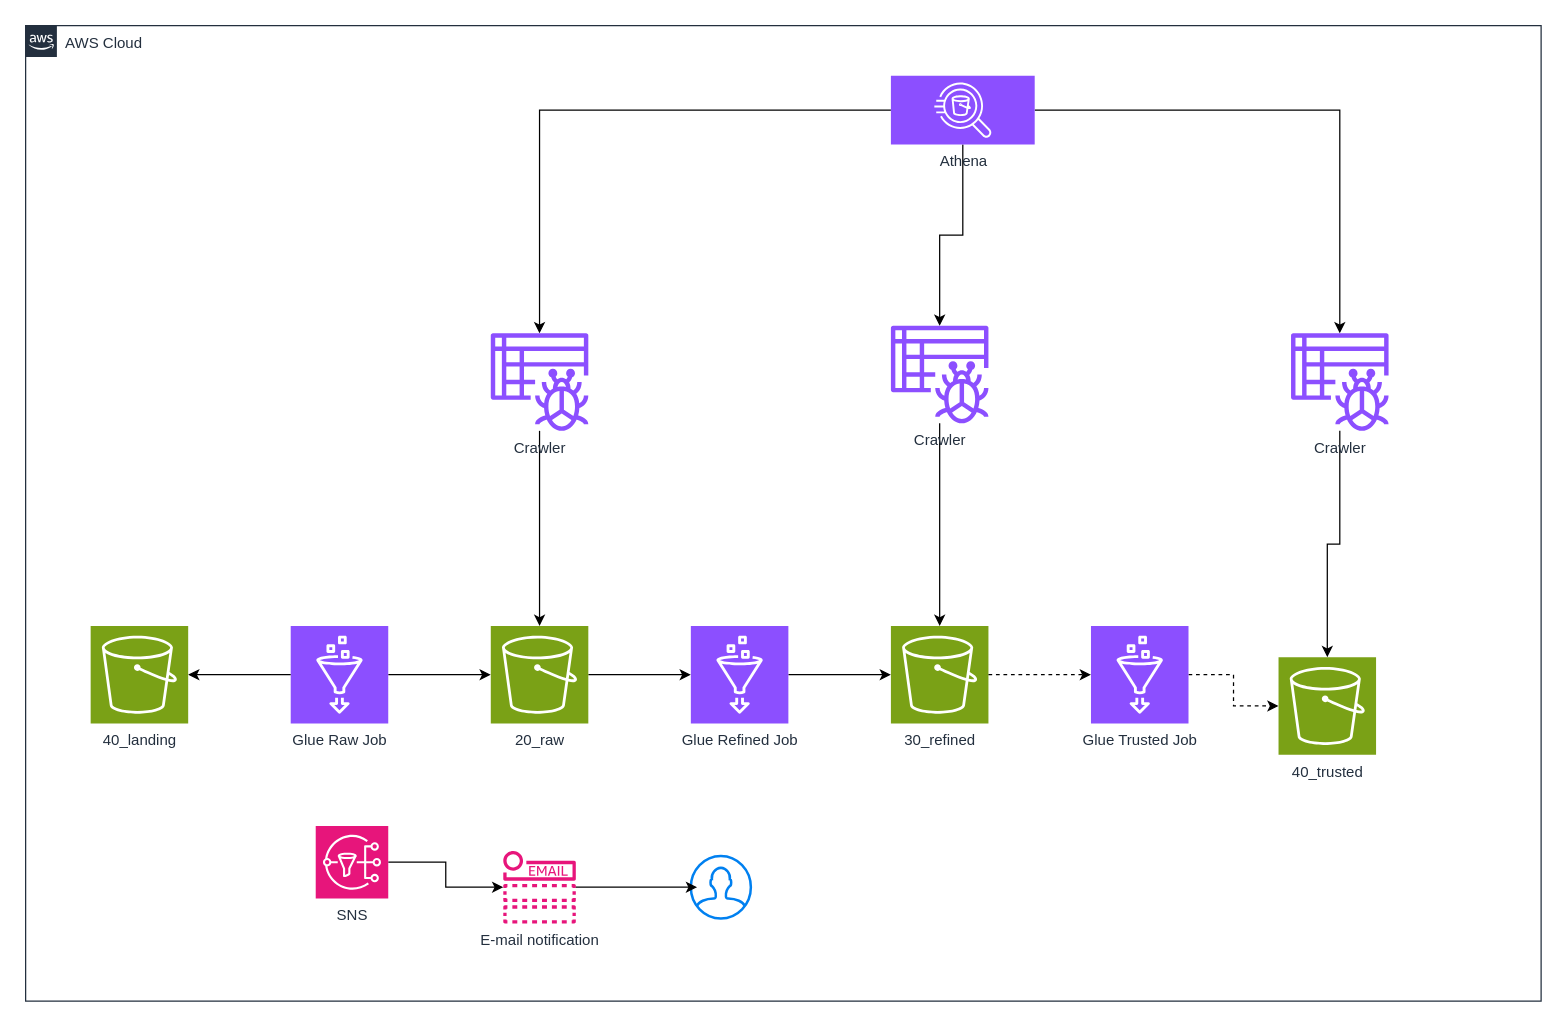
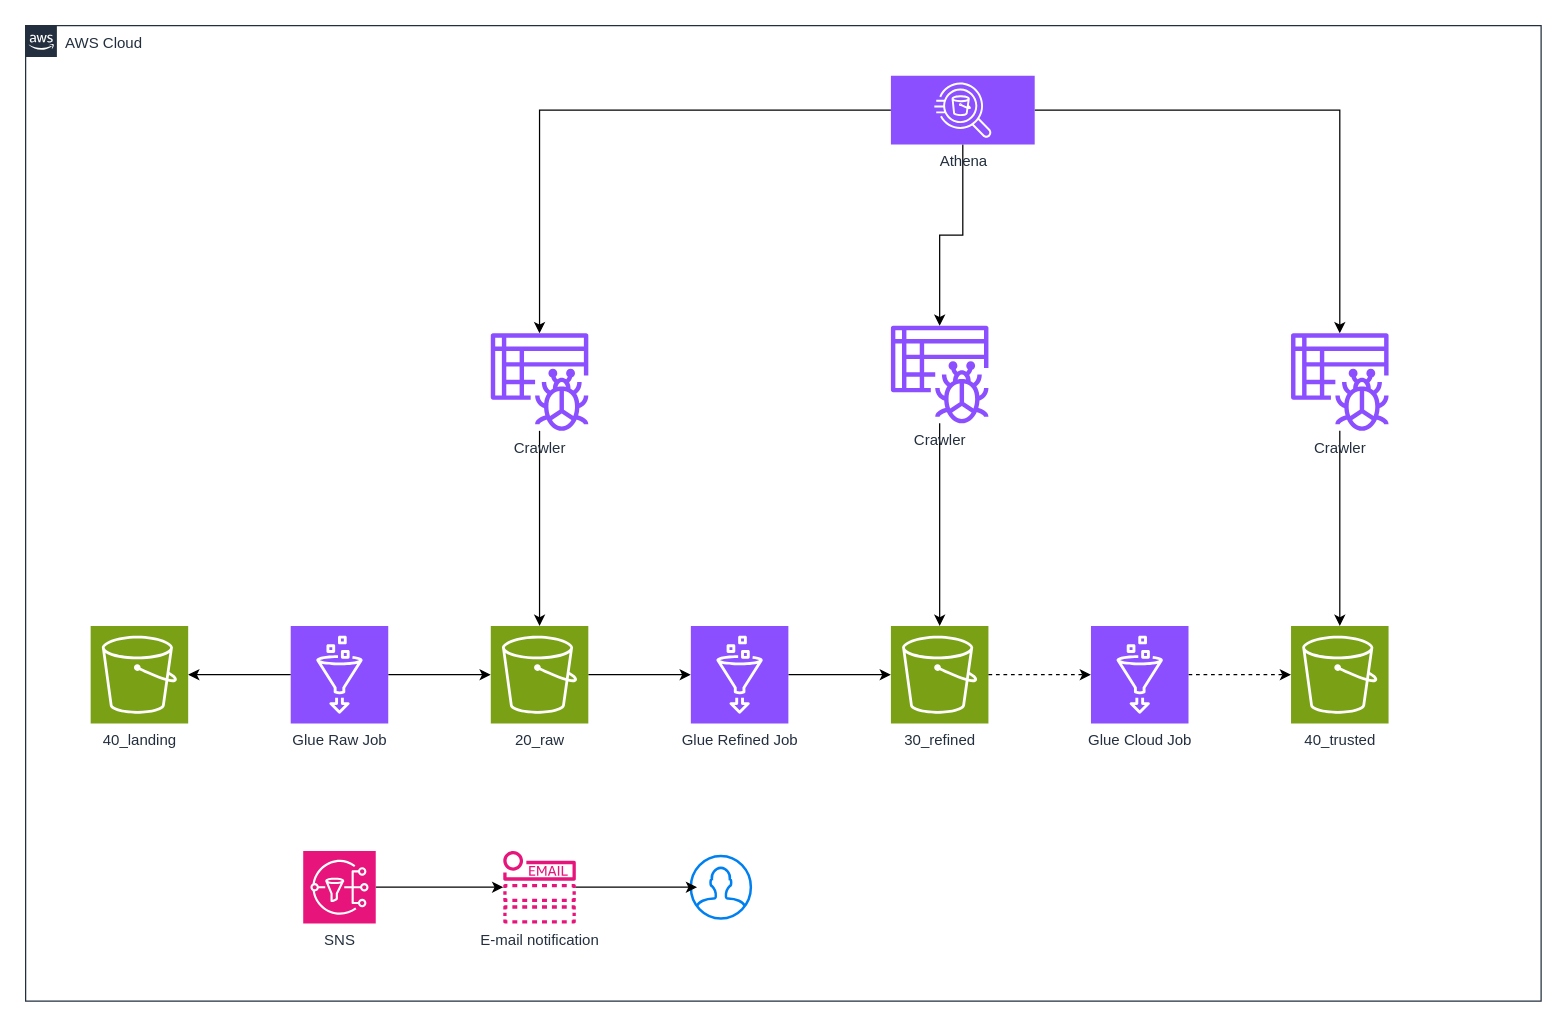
node "40_trusted": moved (1327, 706) -> (1339, 674)
node "Glue Trusted Job": label "Glue Trusted Job" -> "Glue Cloud Job"
node "SNS": moved (352, 862) -> (339, 887)
